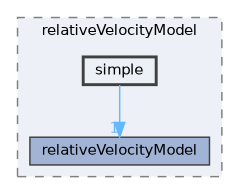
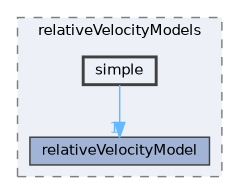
cluster "relativeVelocityModel": label "relativeVelocityModel" -> "relativeVelocityModels"
